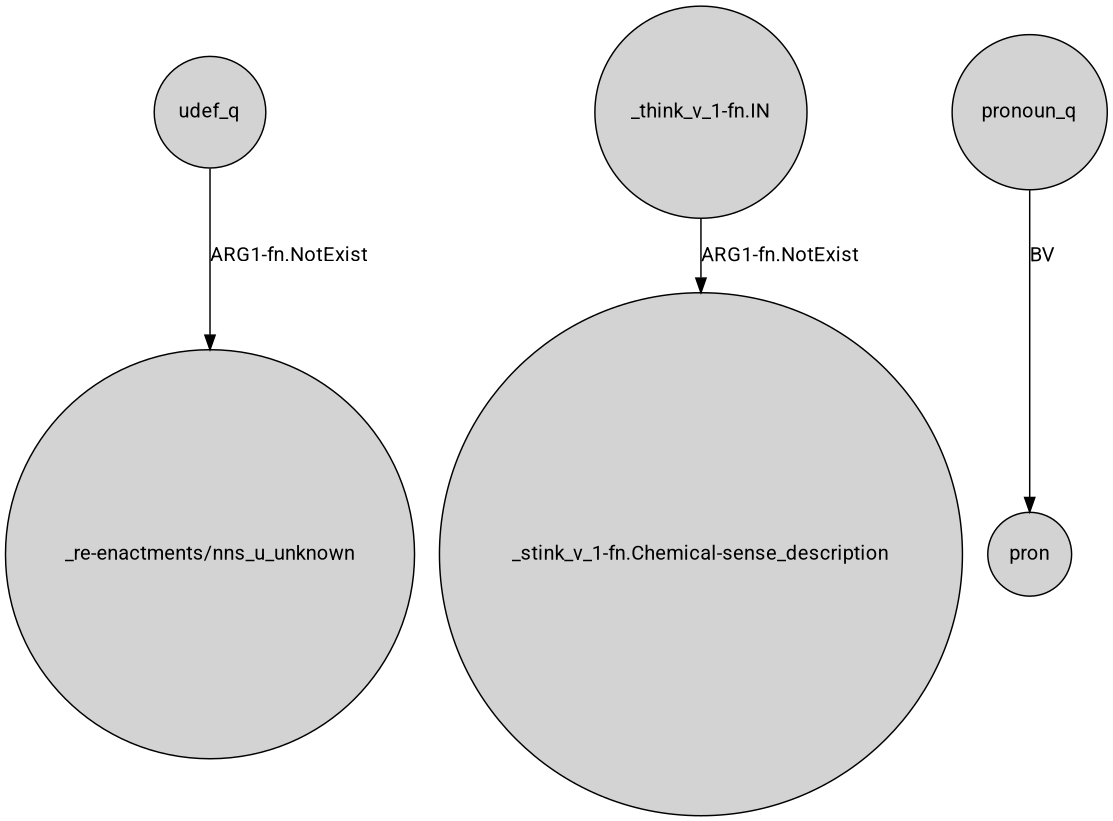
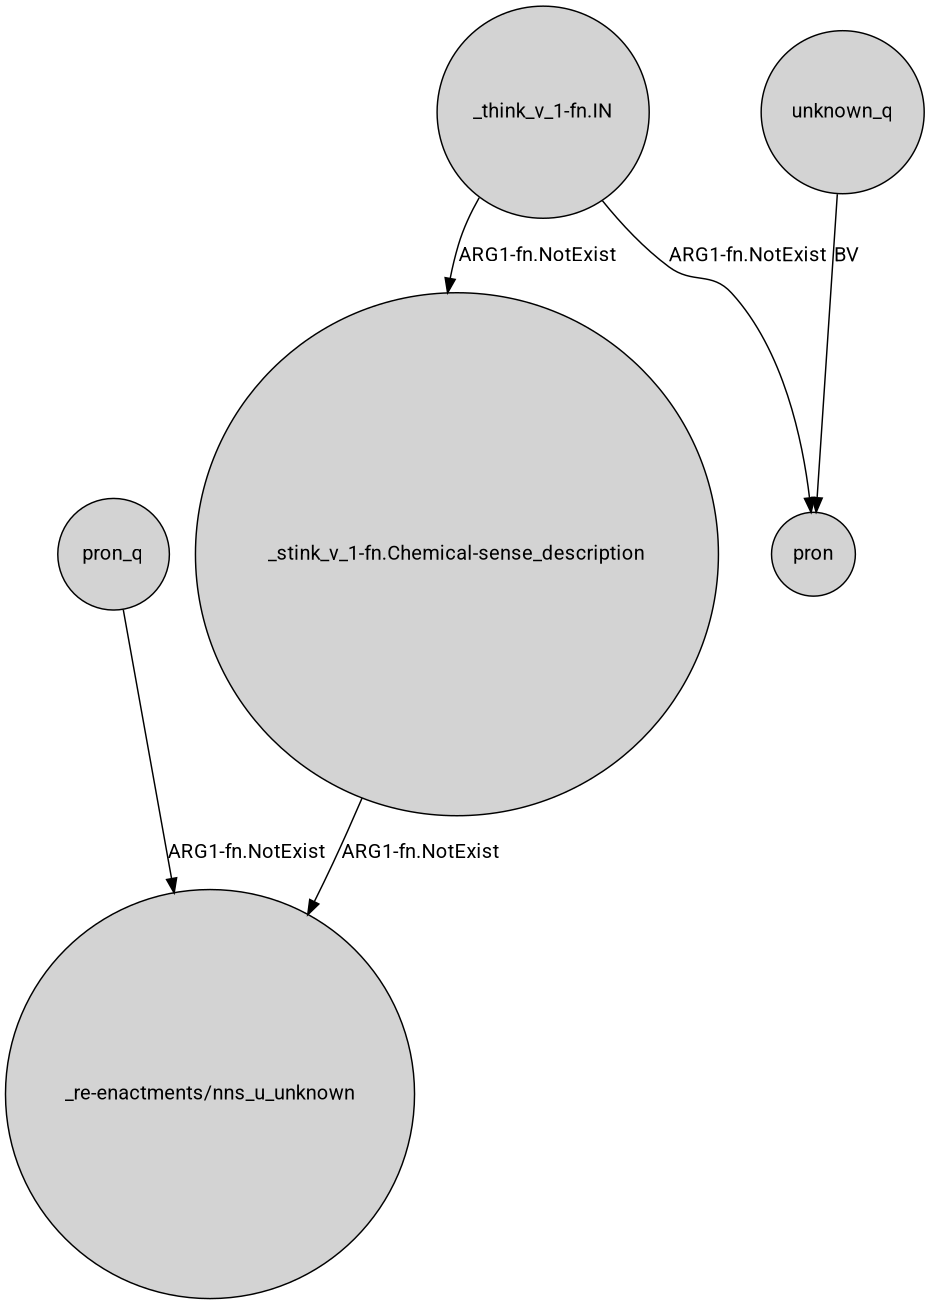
node "udef_q": label "udef_q" -> "pron_q"
node "pronoun_q": label "pronoun_q" -> "unknown_q"
edge "_think_v_1-fn.IN" -> "pron": added, label "ARG1-fn.NotExist"
edge "_stink_v_1-fn.Chemical-sense_description" -> "_re-enactments/nns_u_unknown": added, label "ARG1-fn.NotExist"
